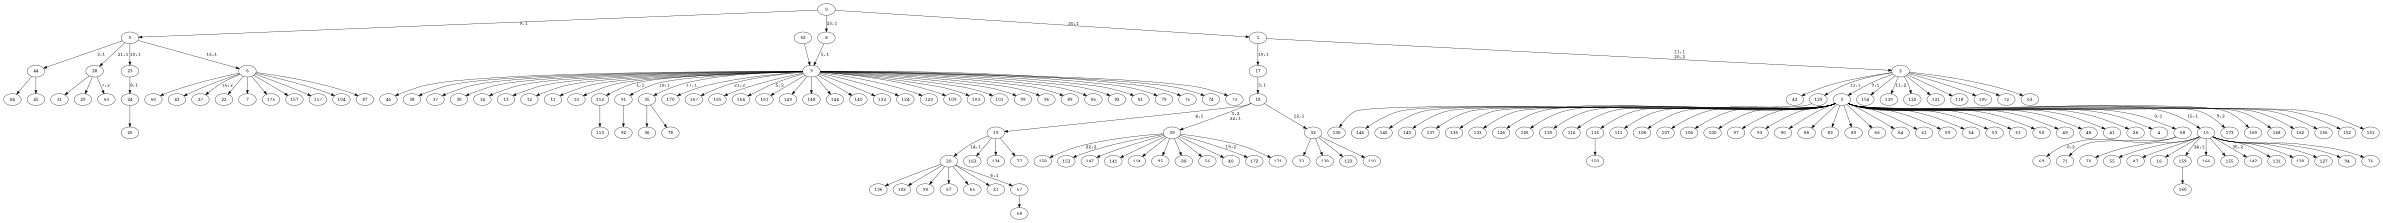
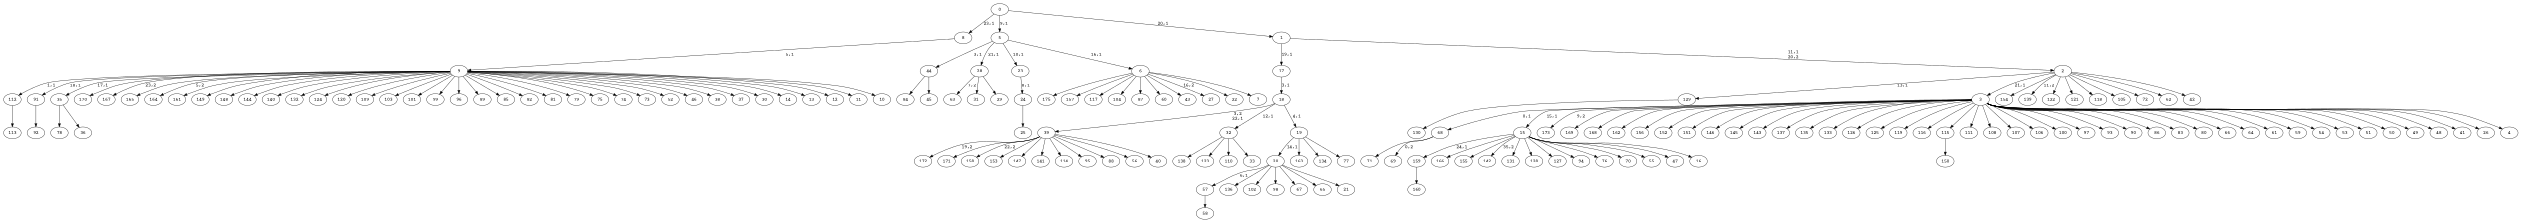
edge "52" -> "9": reversed
edge "2" -> "3": label "9,1" -> "21,1"
